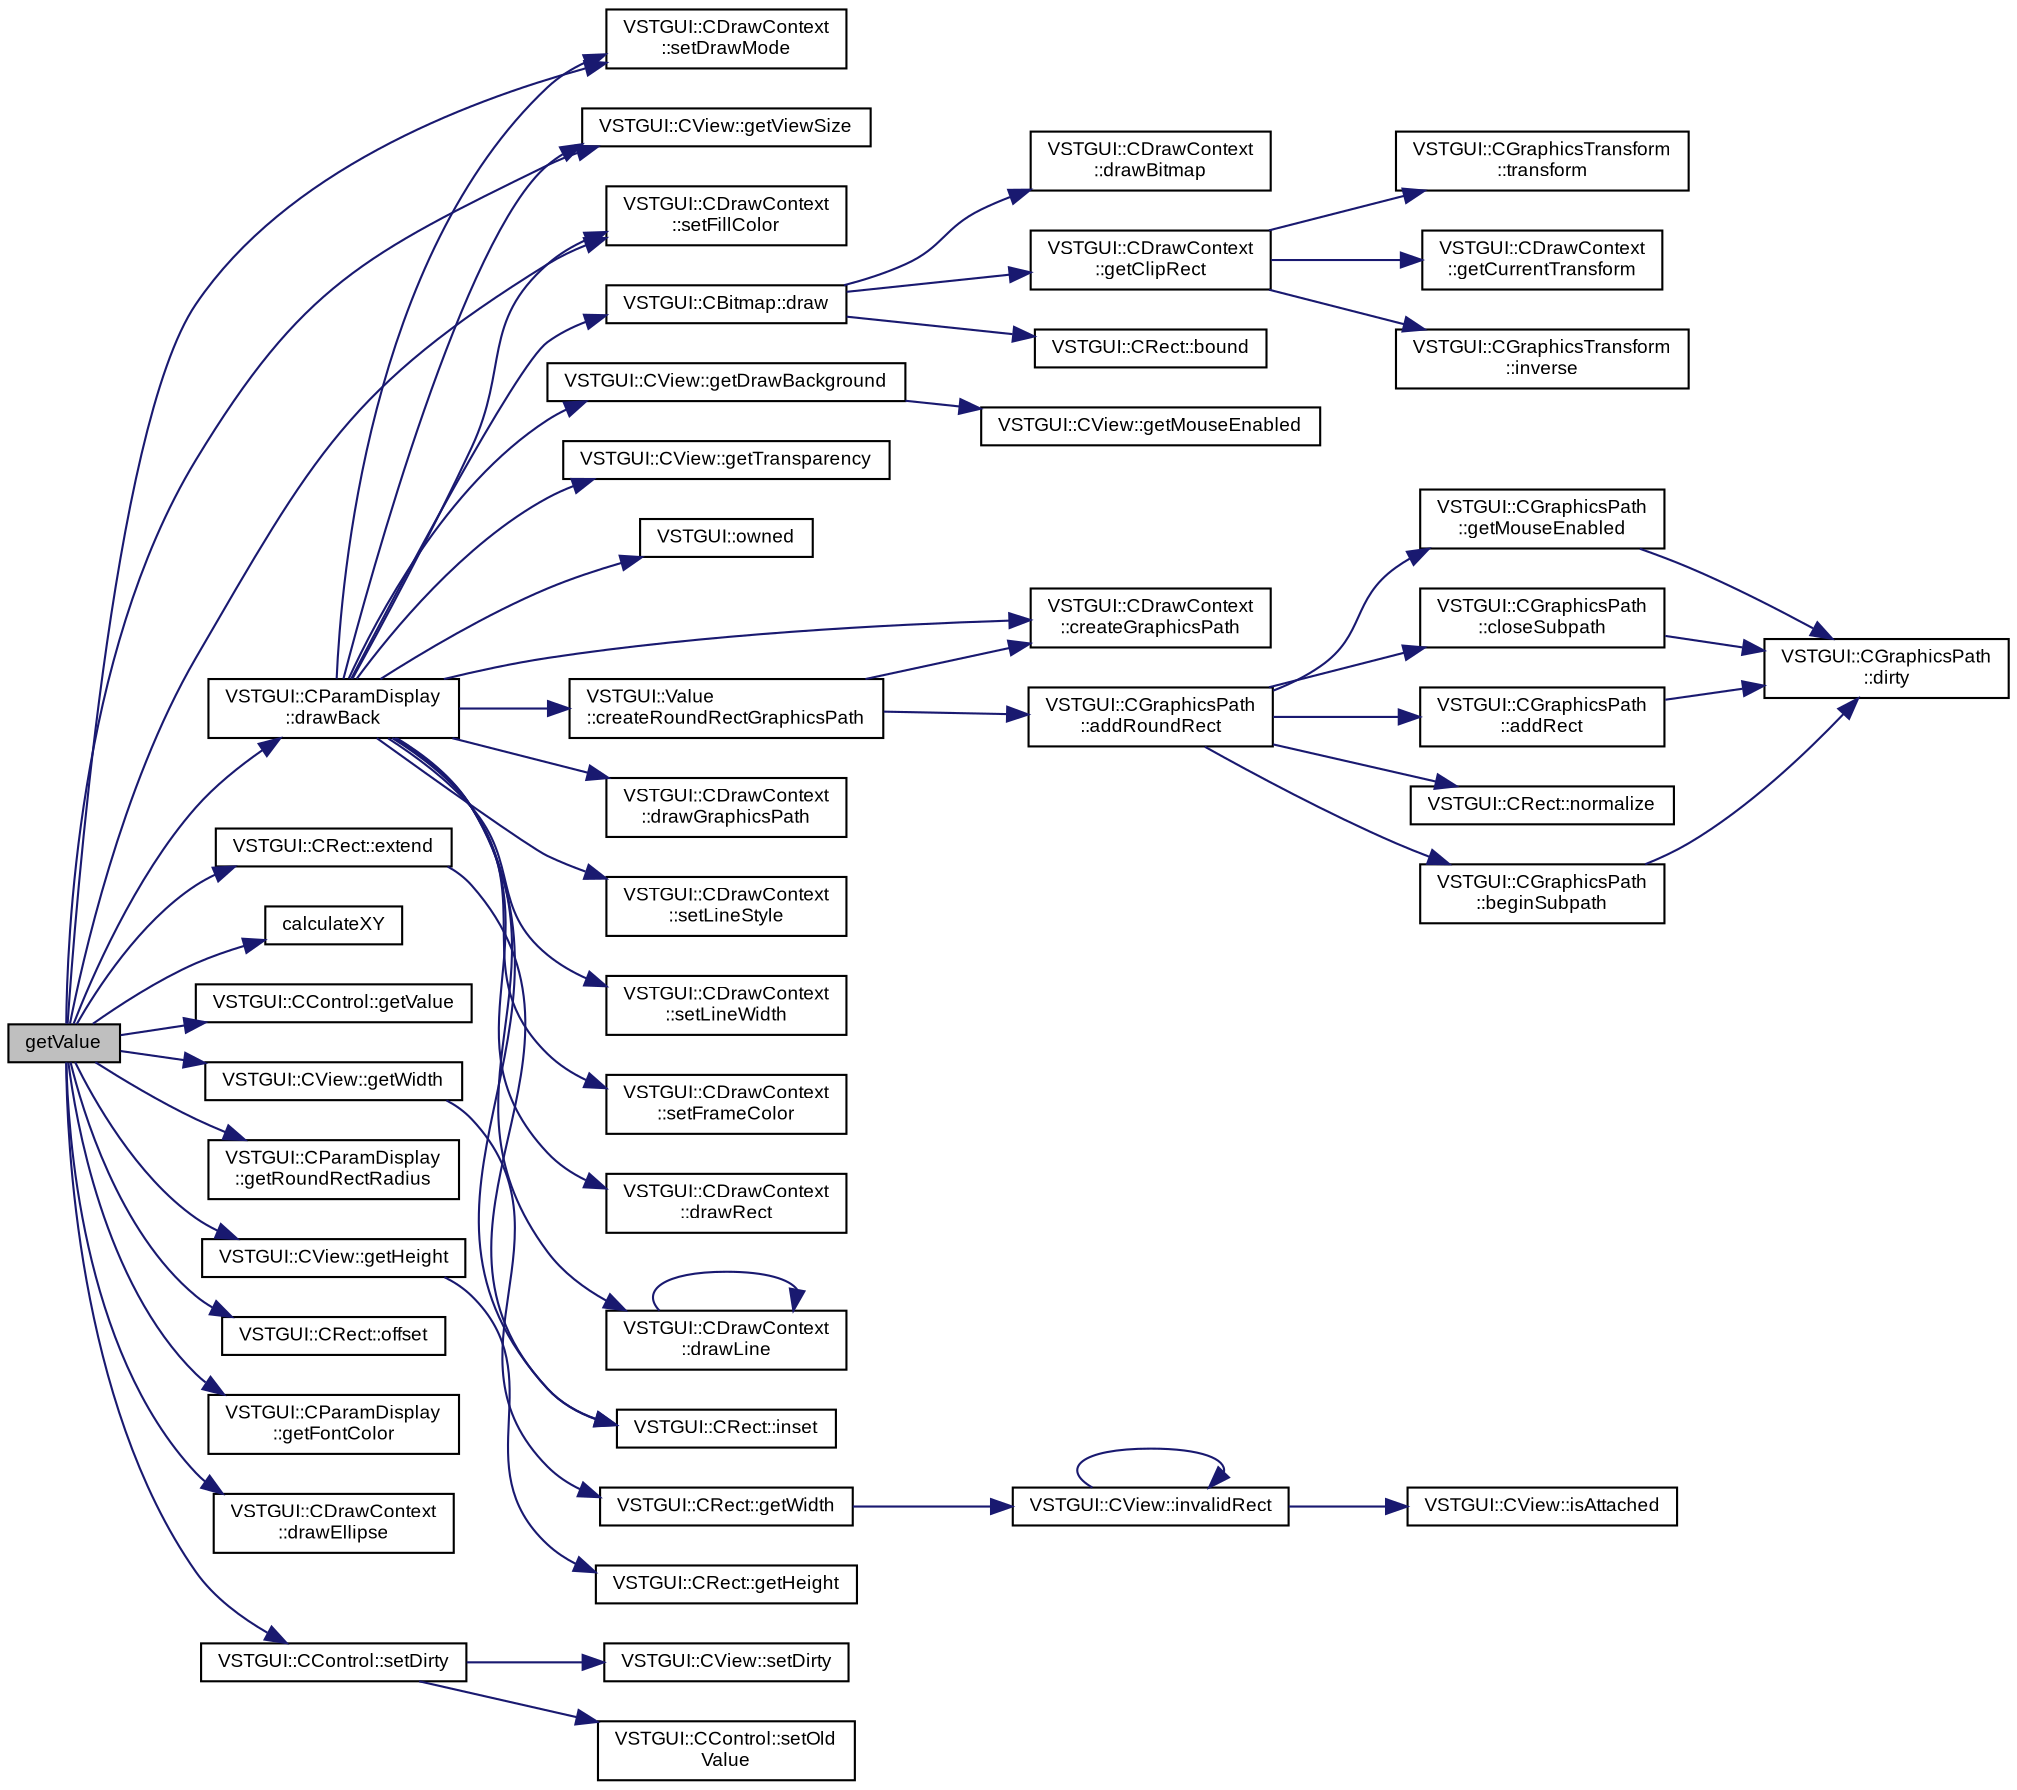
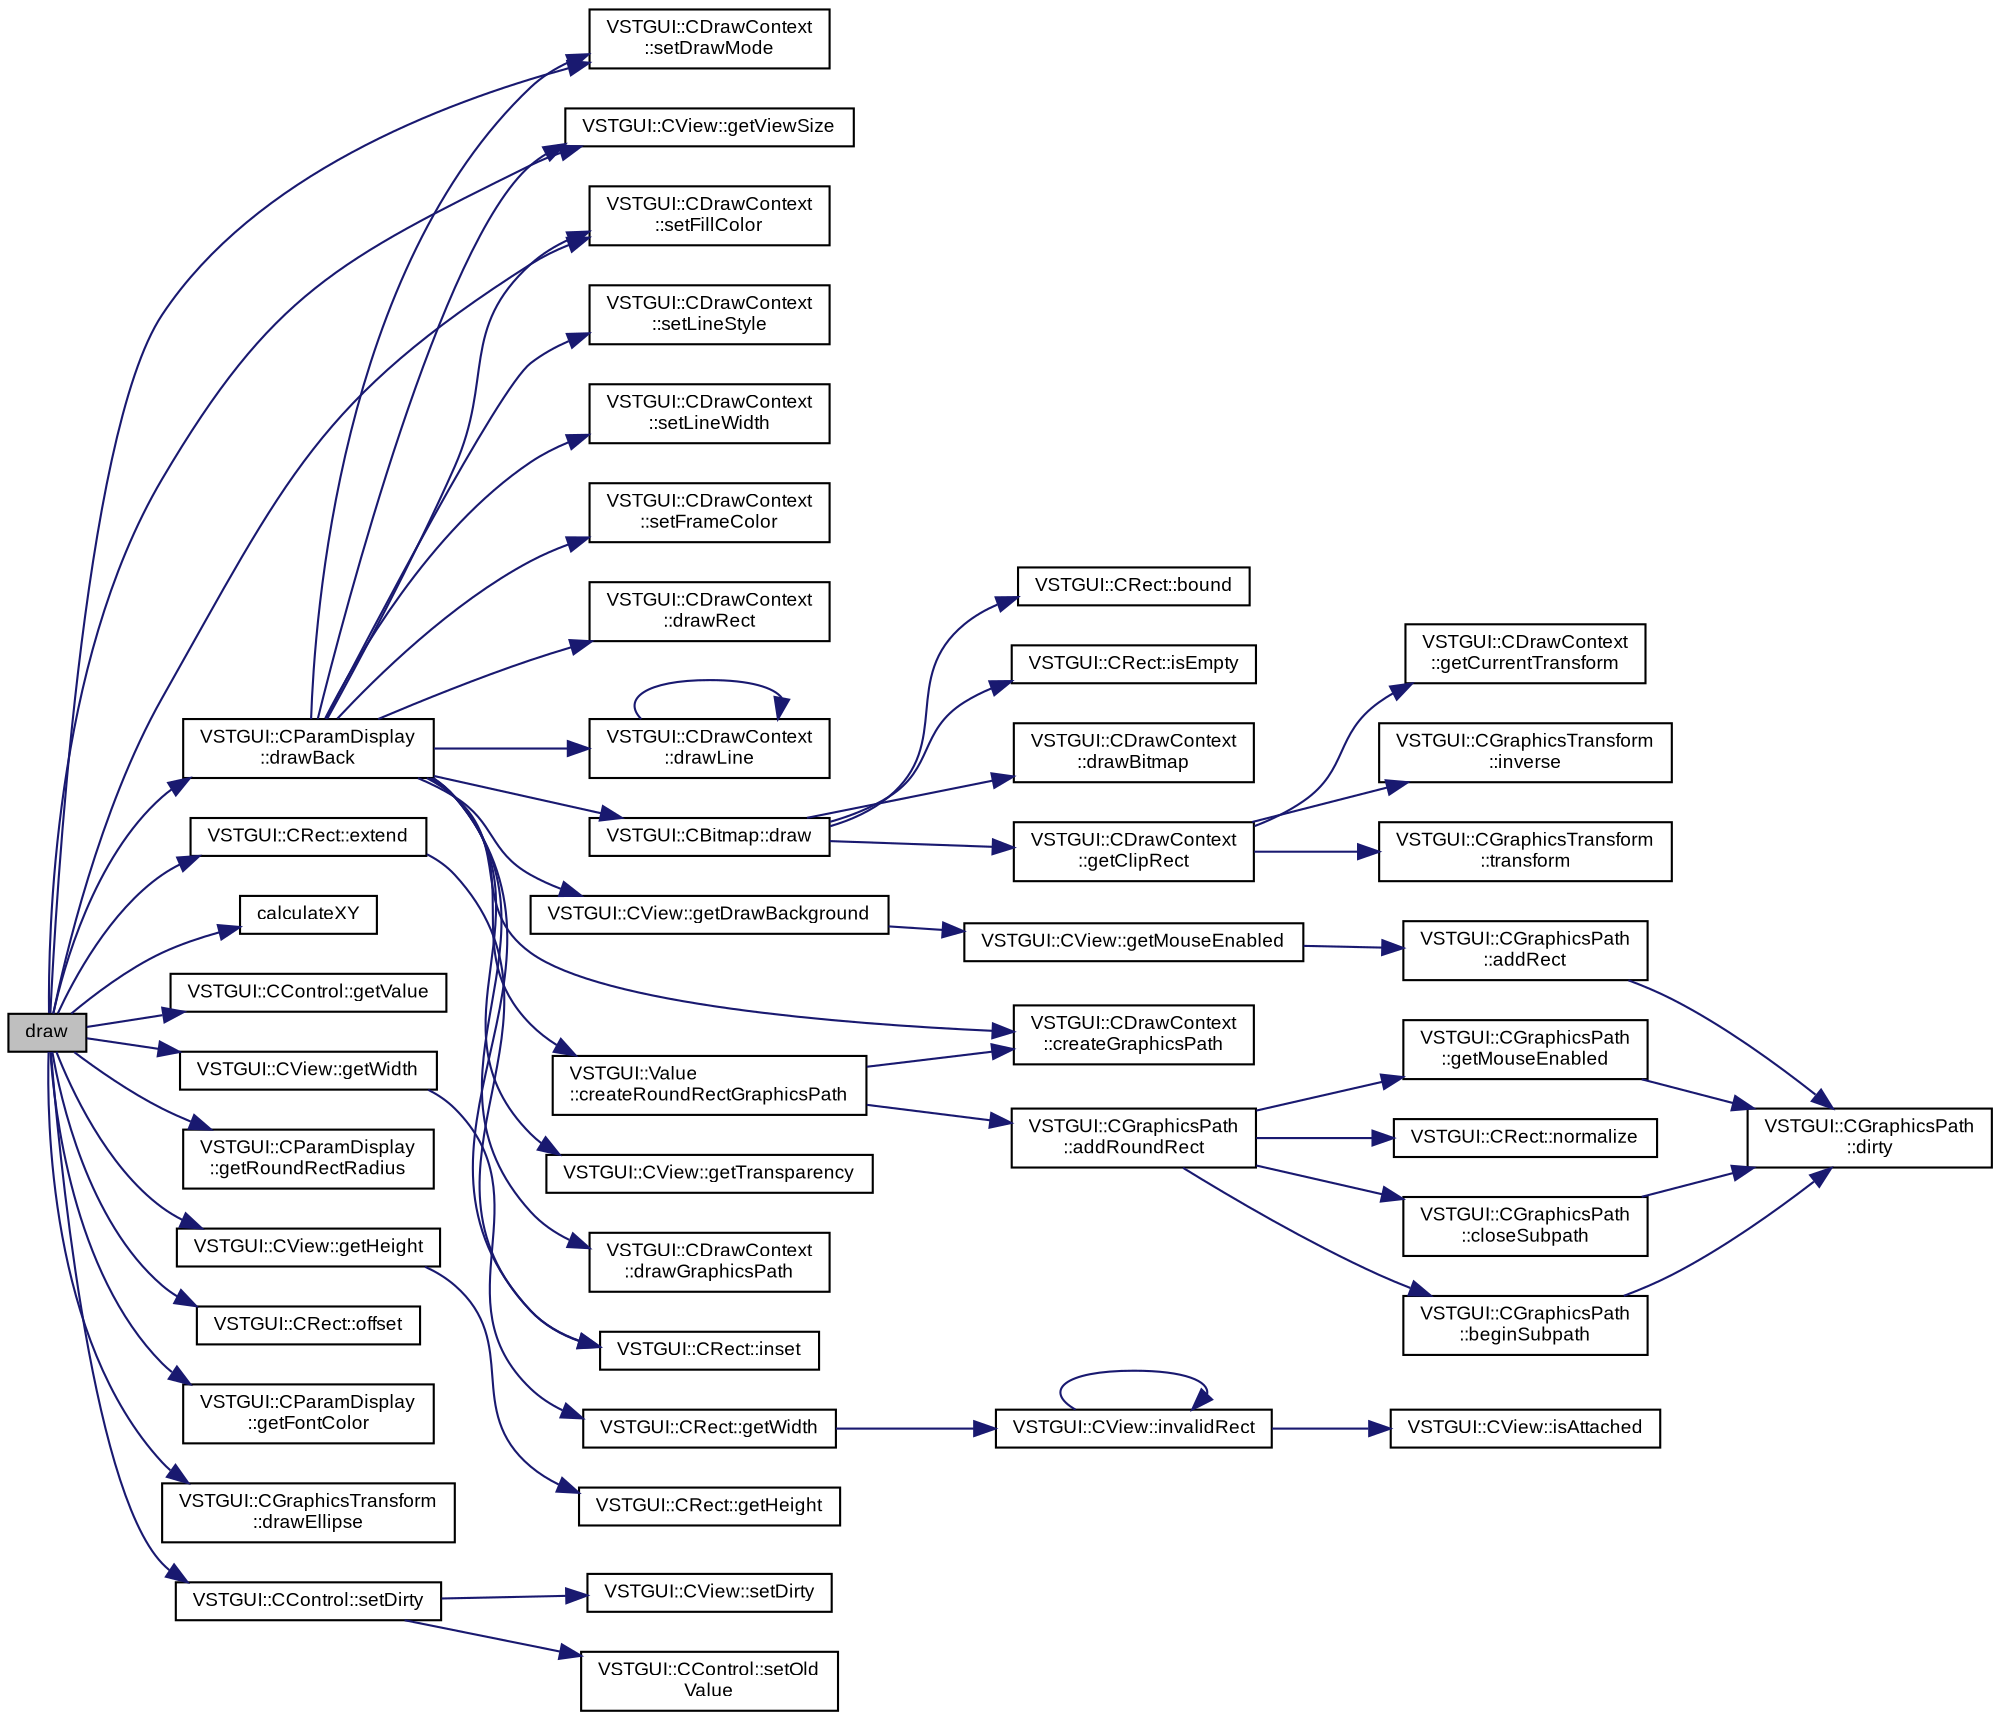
node "VSTGUI::owned": removed
node "VSTGUI::CRect::isEmpty": added
edge "VSTGUI::CGraphicsPath ::addRoundRect" -> "VSTGUI::CGraphicsPath ::addRect": now "VSTGUI::CView::getMouseEnabled" -> "VSTGUI::CGraphicsPath ::addRect"
node "getValue": label "getValue" -> "draw"
node "VSTGUI::CDrawContext ::drawEllipse": label "VSTGUI::CDrawContext ::drawEllipse" -> "VSTGUI::CGraphicsTransform ::drawEllipse"
